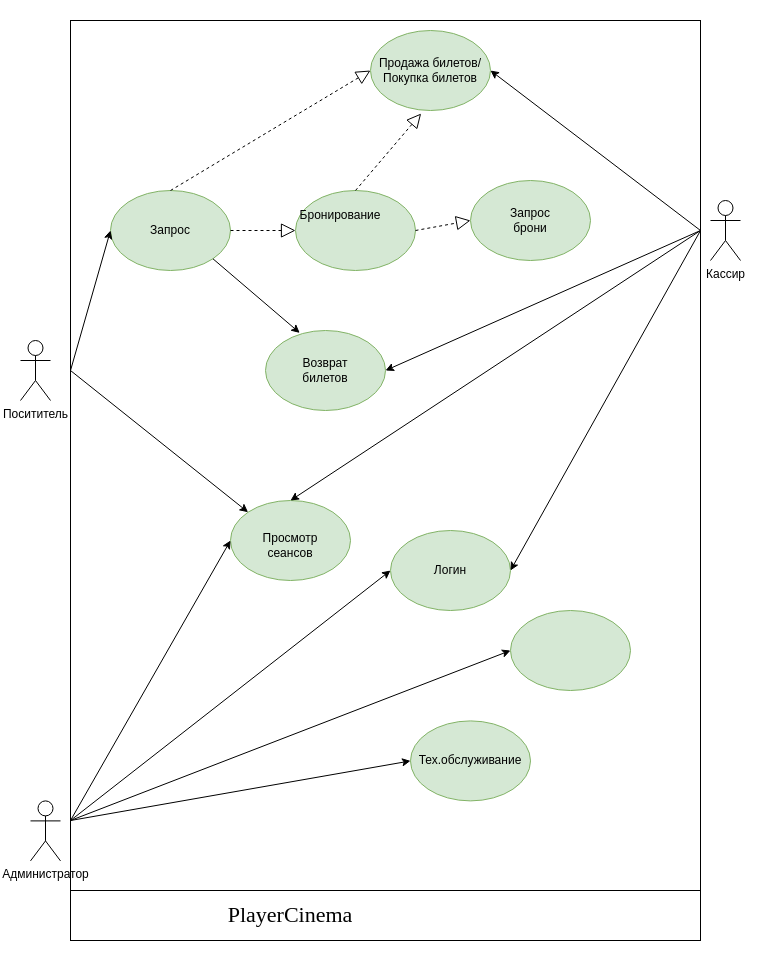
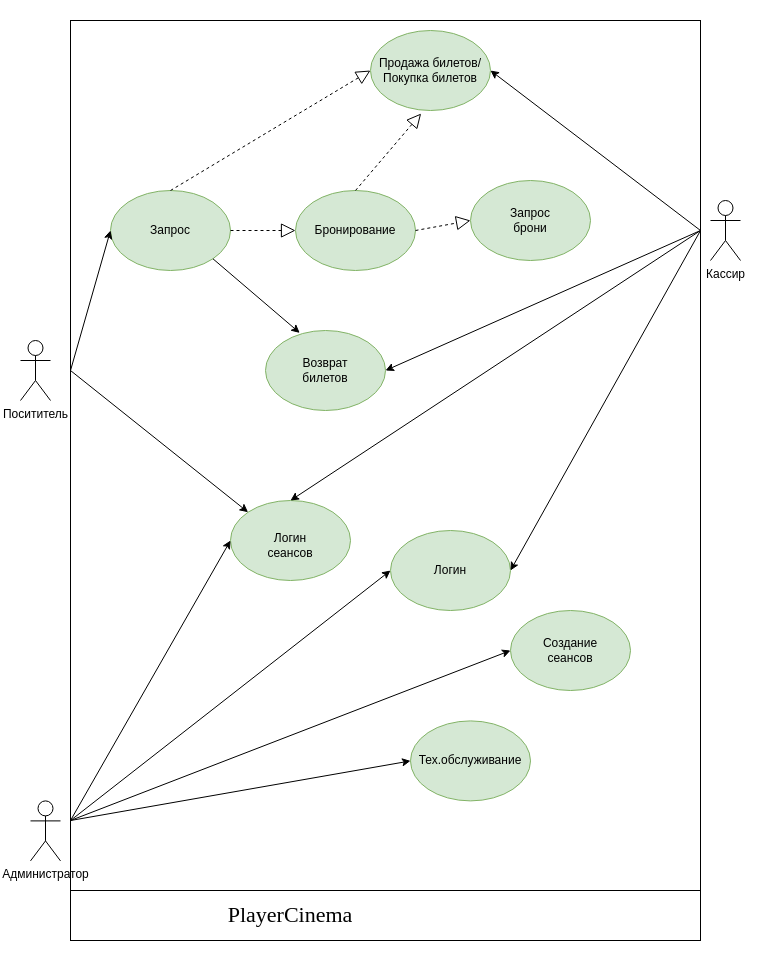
node "Бронирование": moved (341, 216) -> (356, 231)
node "Просмотр сеансов": label "Просмотр сеансов" -> "Логин сеансов"
node "Создание сеансов": added
